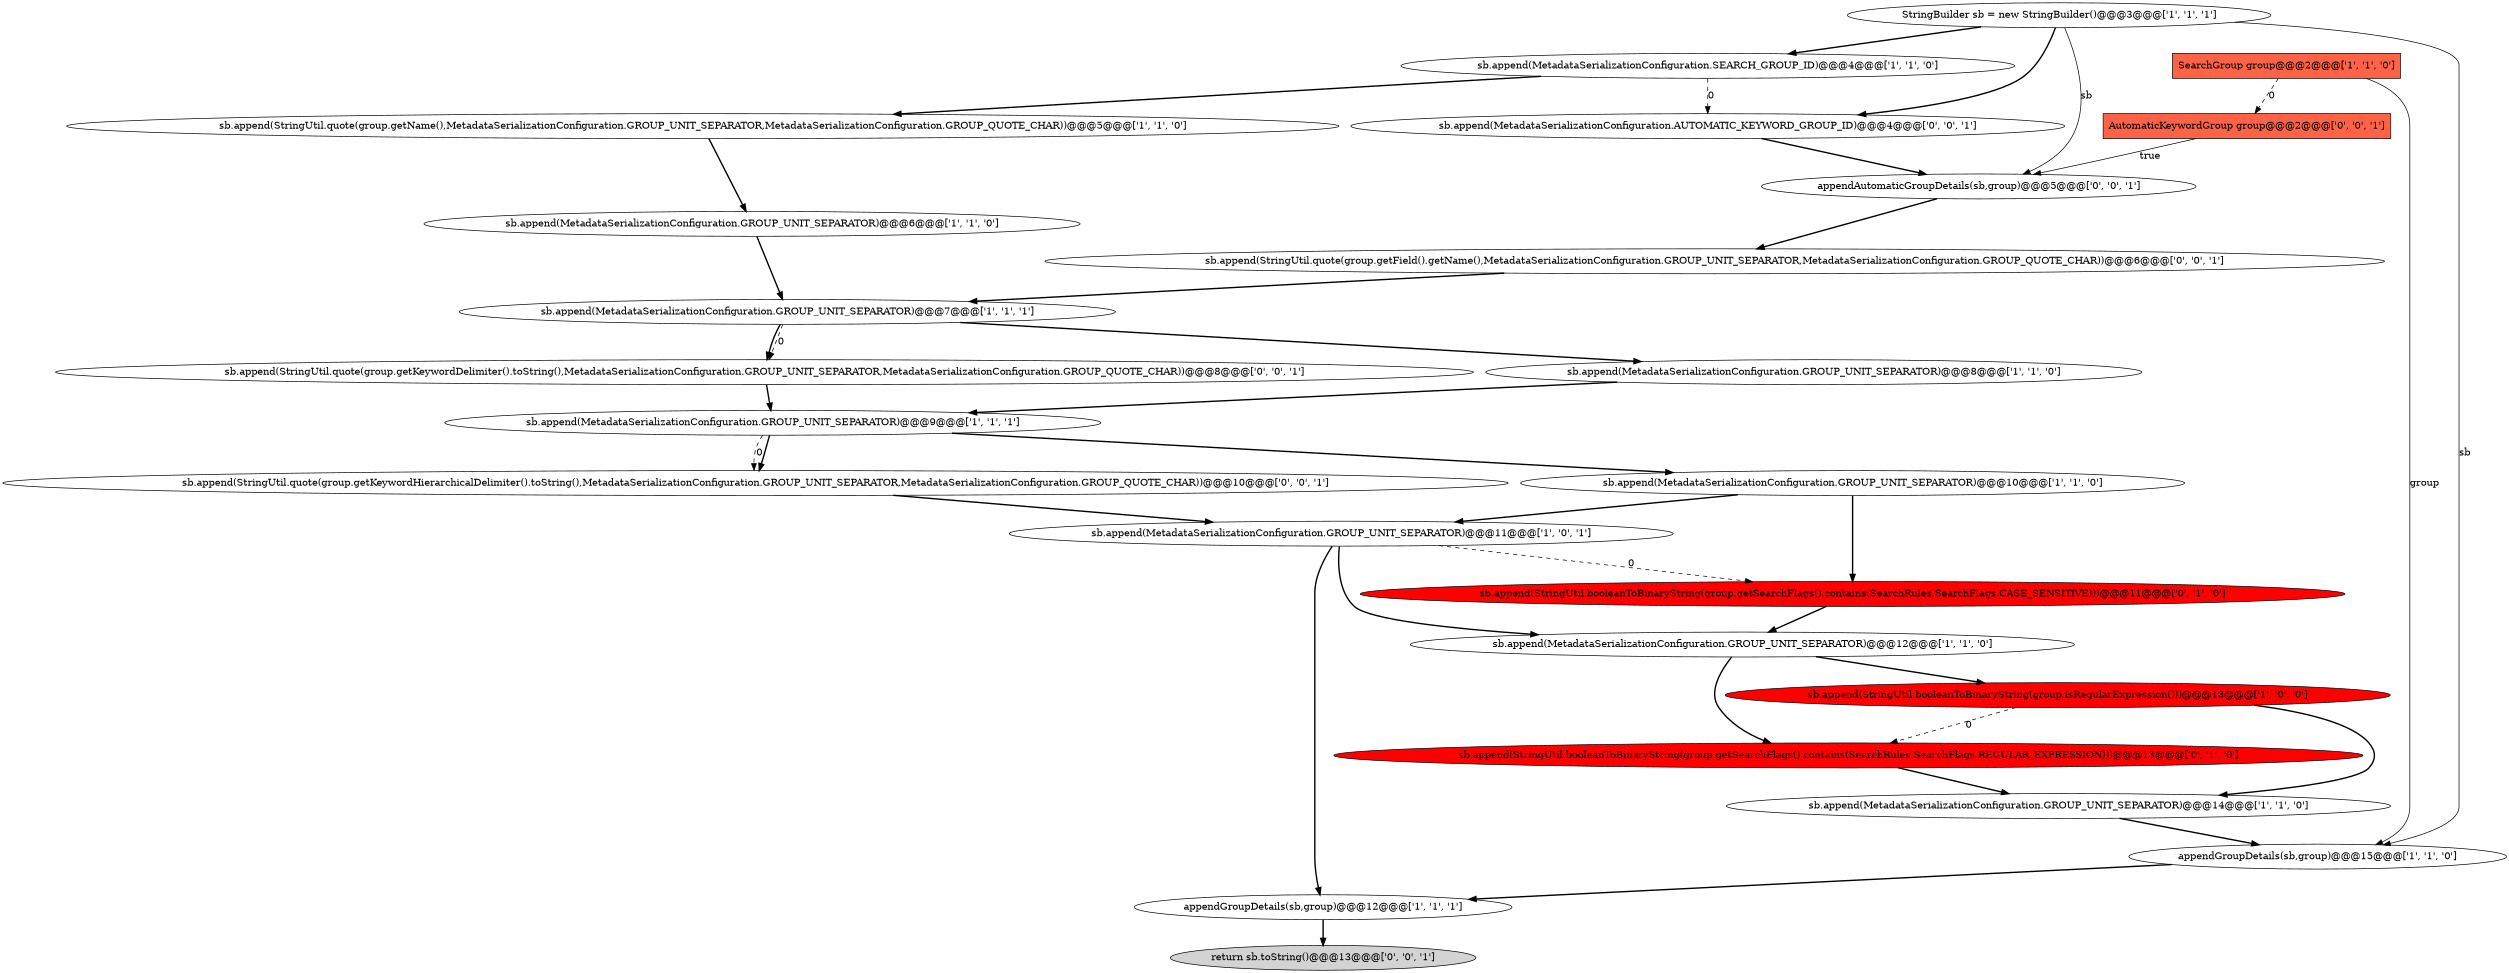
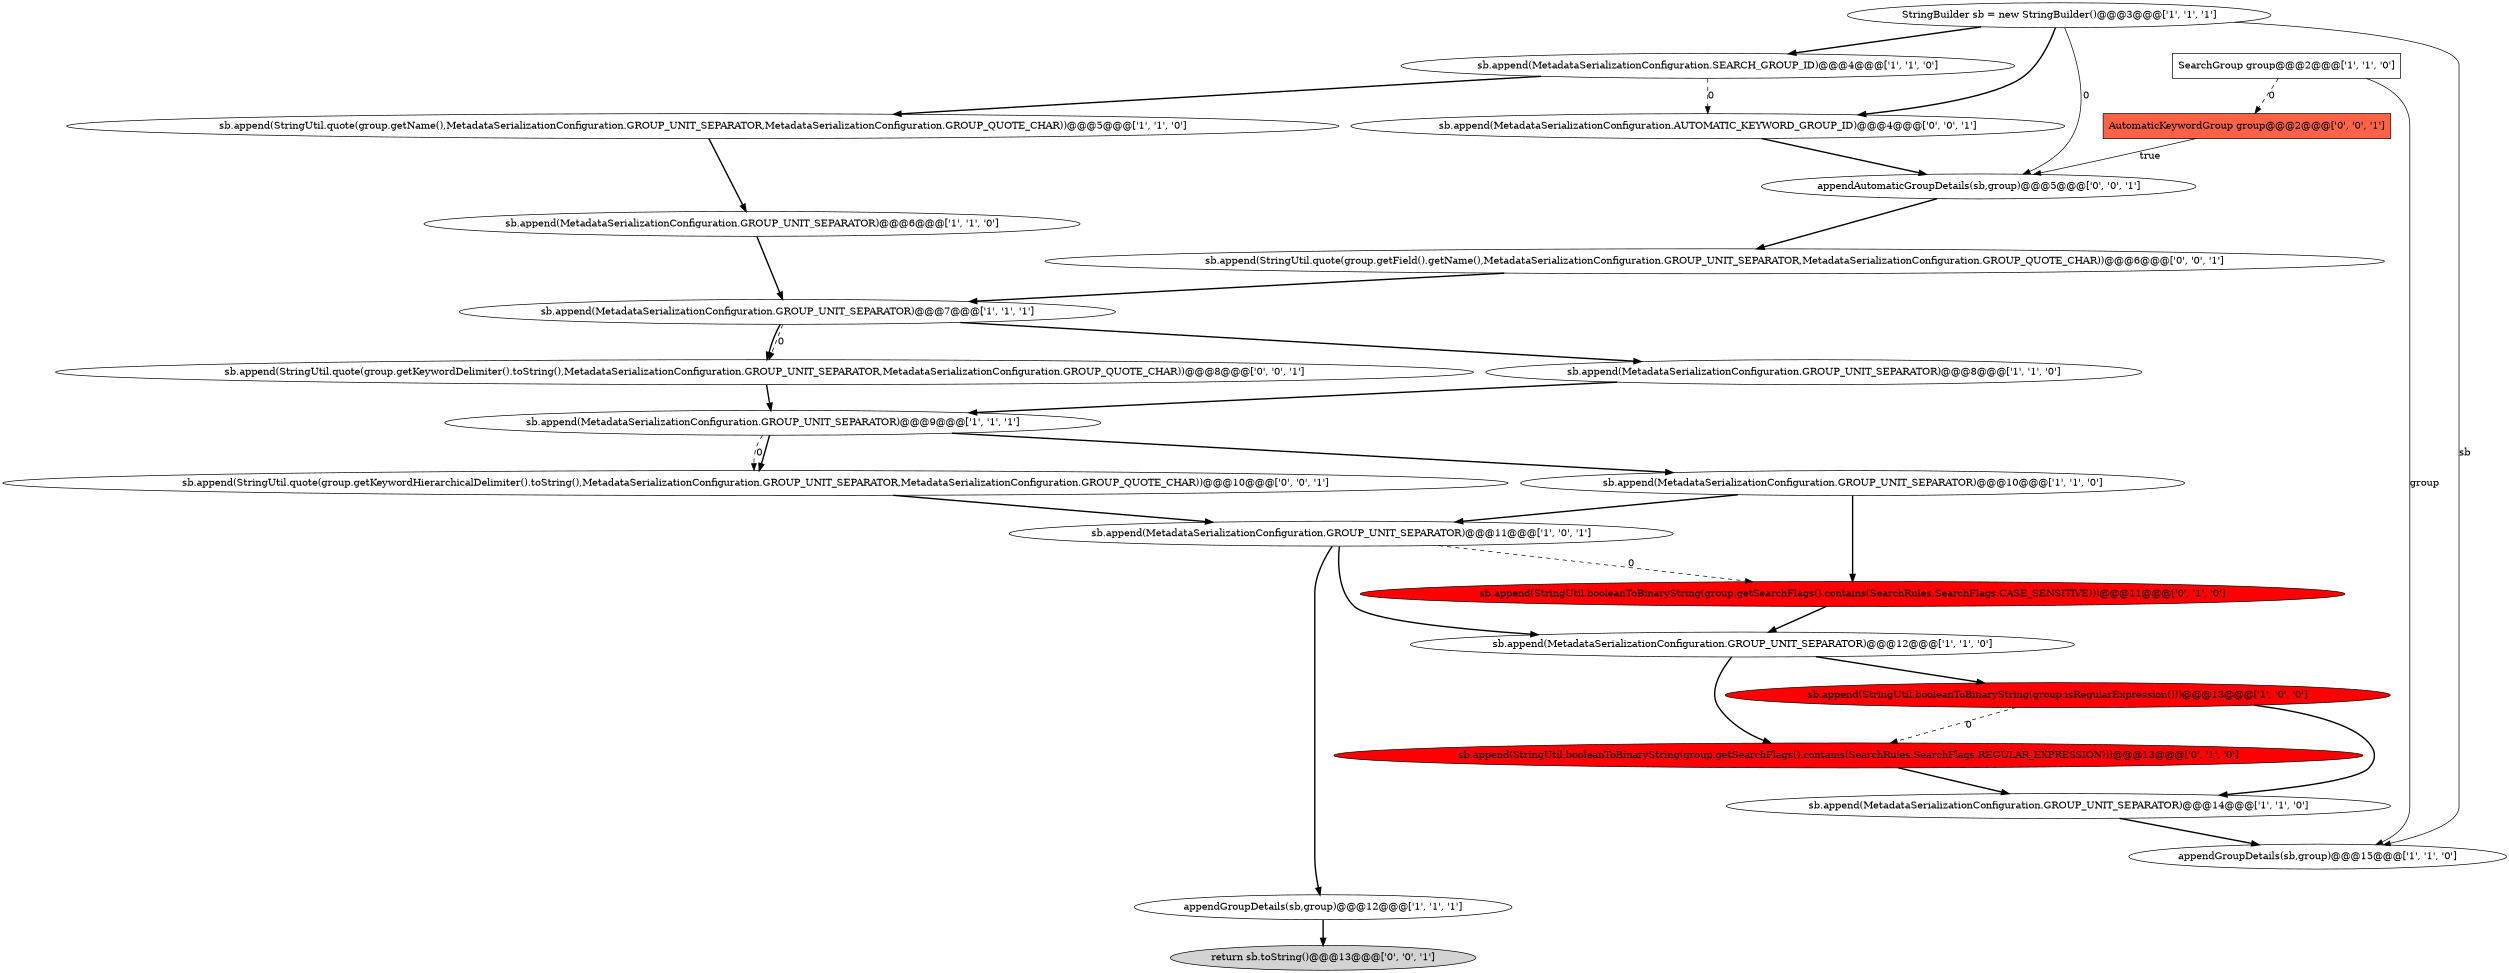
node "SearchGroup group@@@2@@@['1', '1', '0']": fillcolor tomato -> white
edge "StringBuilder sb = new StringBuilder()@@@3@@@['1', '1', '1']" -> "appendAutomaticGroupDetails(sb,group)@@@5@@@['0', '0', '1']": label "sb" -> "0"
edge "appendGroupDetails(sb,group)@@@15@@@['1', '1', '0']" -> "appendGroupDetails(sb,group)@@@12@@@['1', '1', '1']": removed
